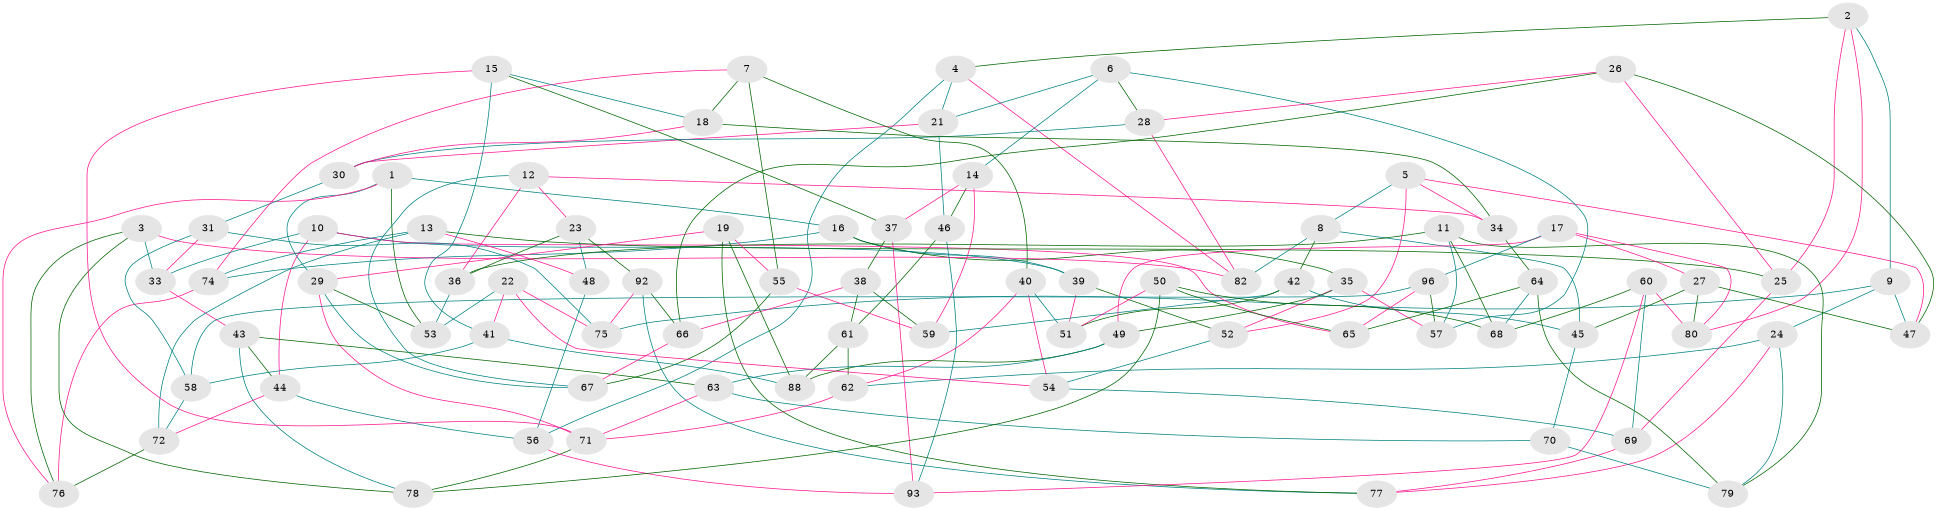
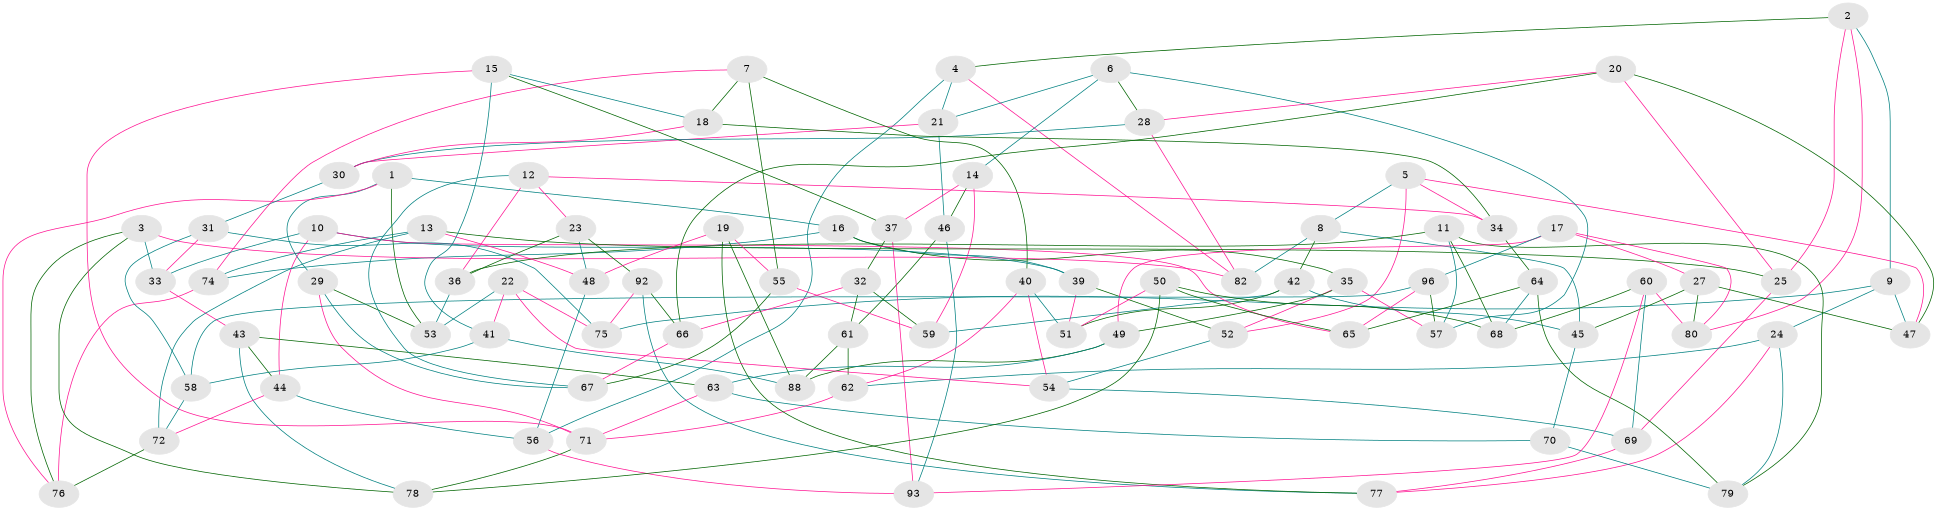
node "26": label "26" -> "20"
edge "19" -- "29": now "19" -- "48"
node "38": label "38" -> "32"
